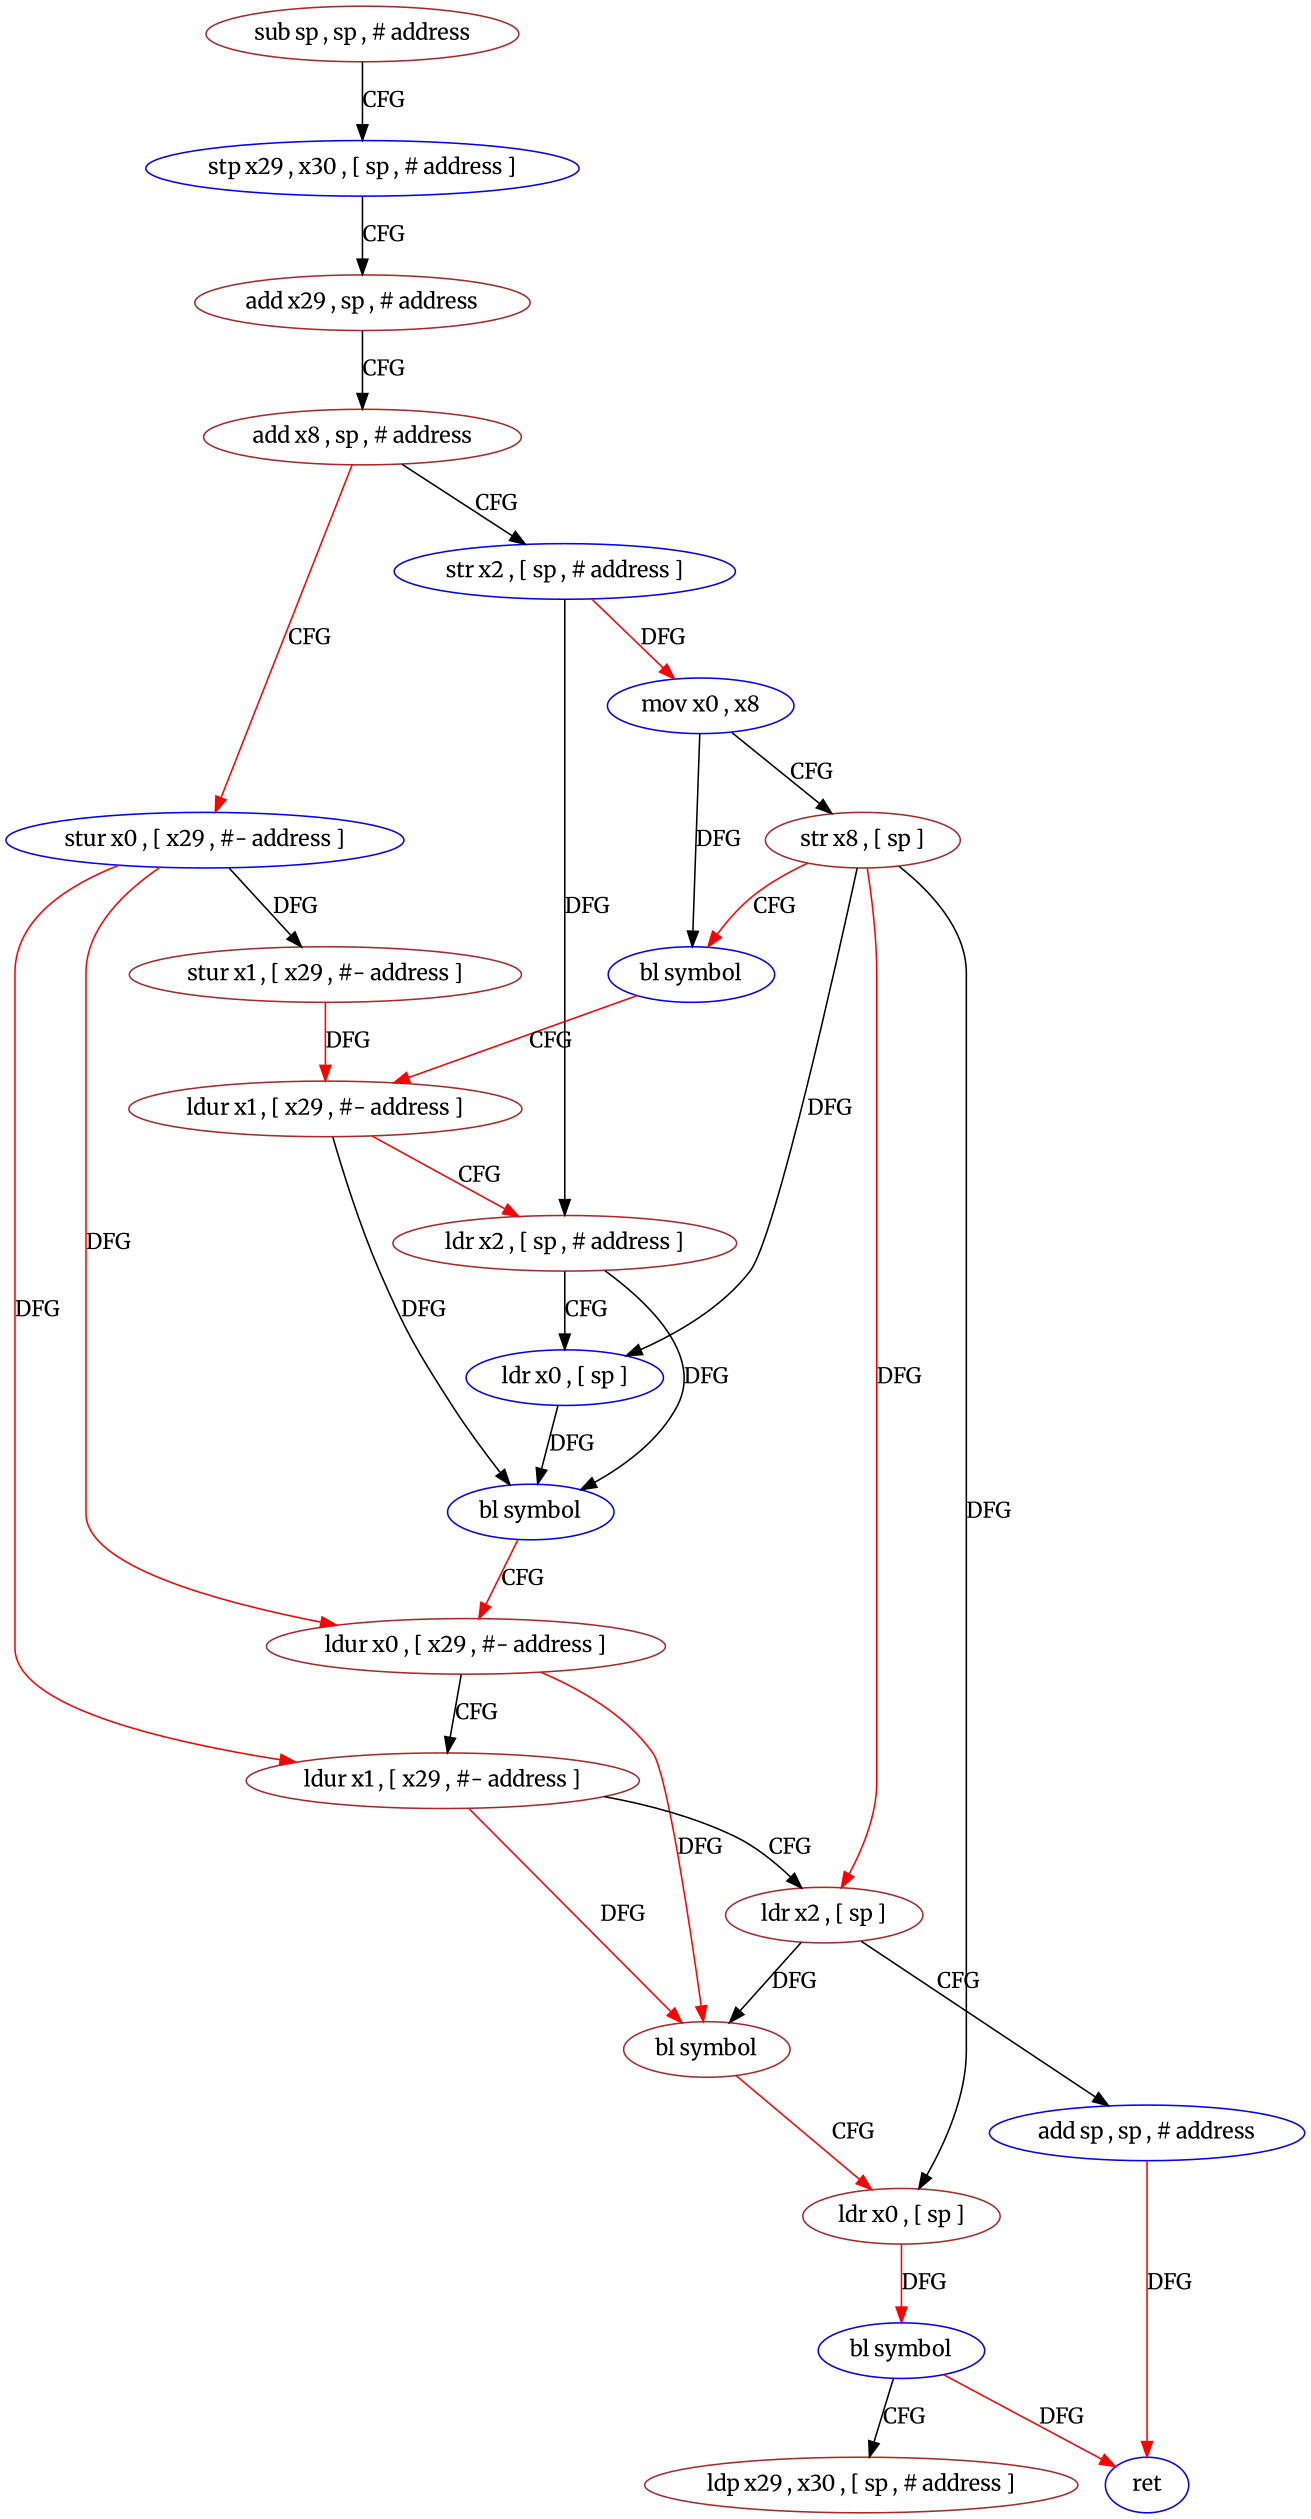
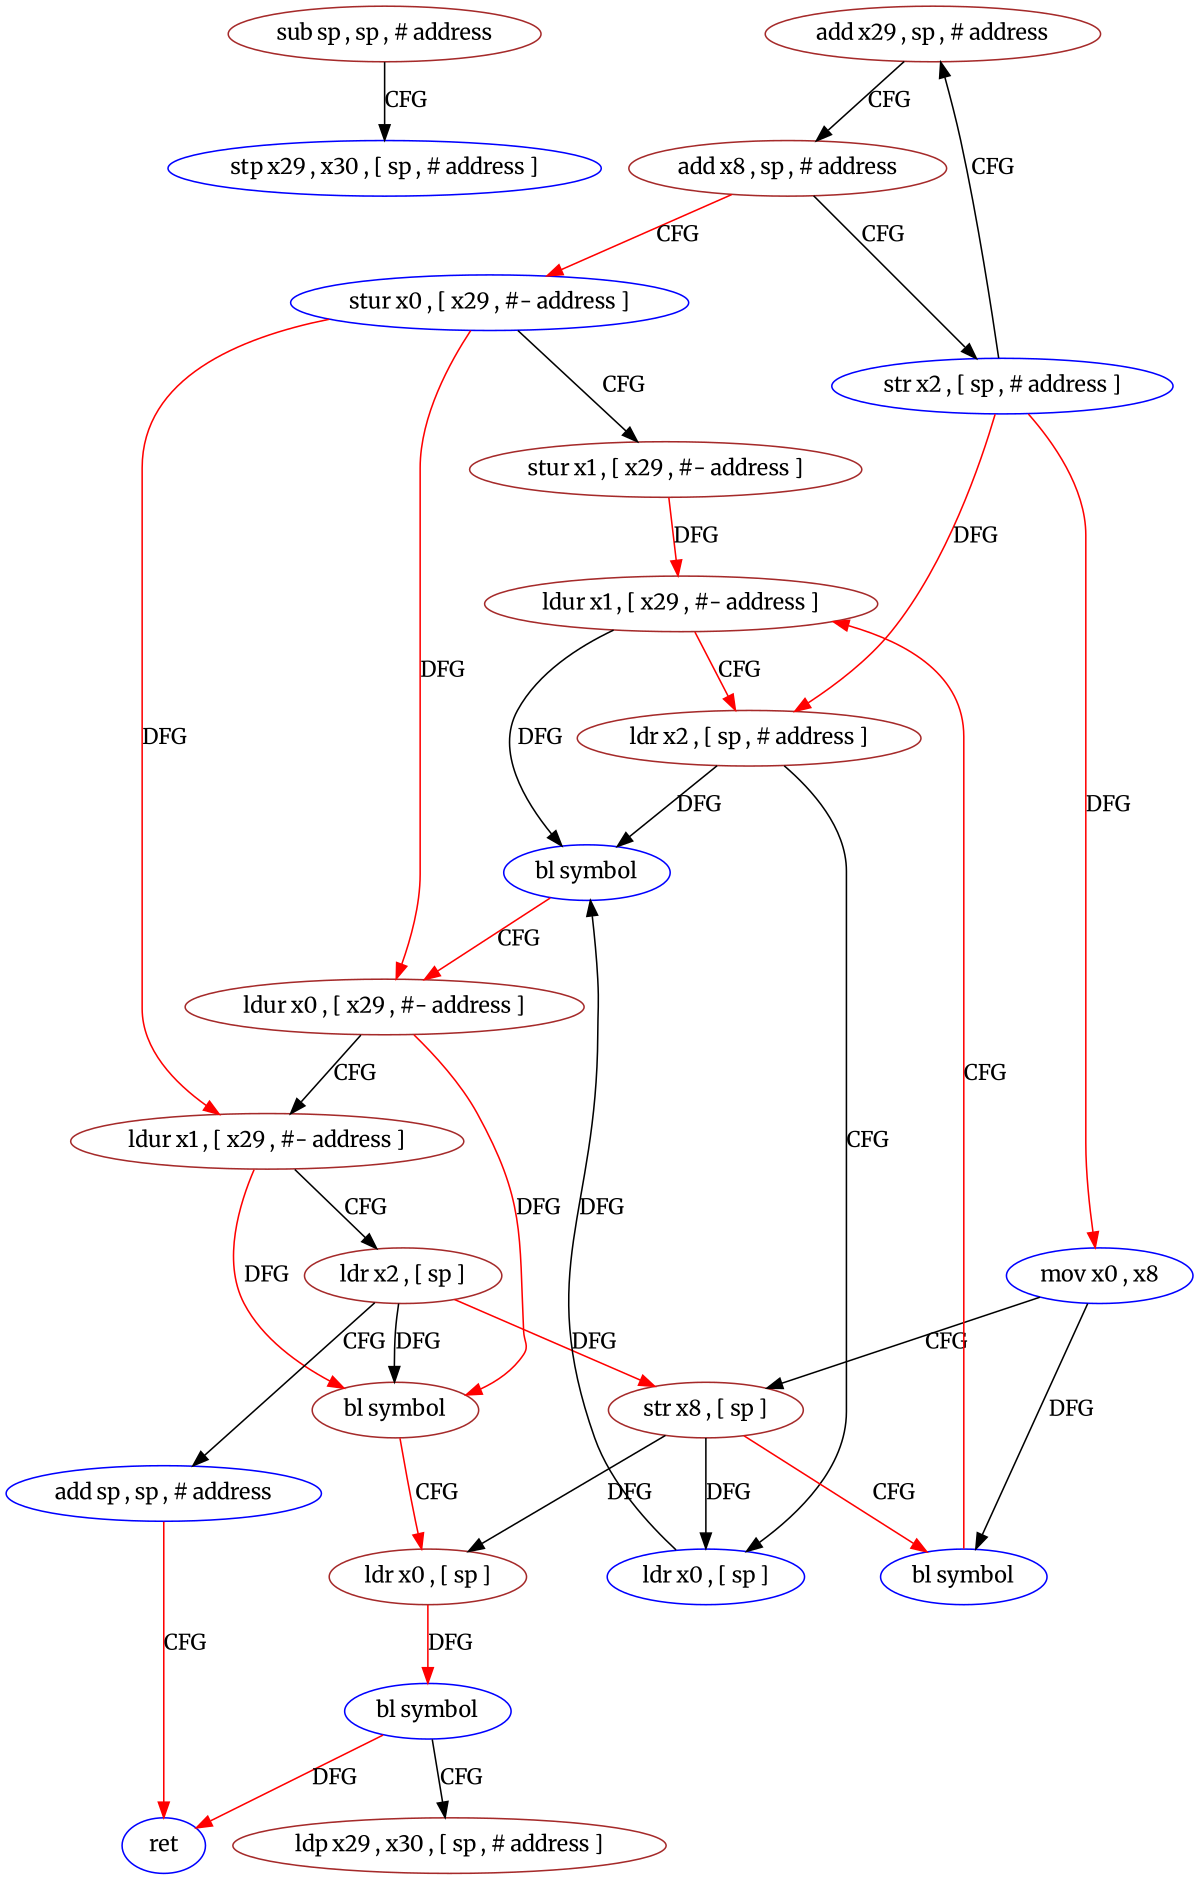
edge "stp x29 , x30 , [ sp , # address ]" -> "add x29 , sp , # address": now "str x2 , [ sp , # address ]" -> "add x29 , sp , # address"
edge "str x2 , [ sp , # address ]" -> "ldr x2 , [ sp , # address ]": color black -> red
edge "stur x0 , [ x29 , #- address ]" -> "stur x1 , [ x29 , #- address ]": label "DFG" -> "CFG"
edge "str x8 , [ sp ]" -> "ldr x2 , [ sp ]": reversed
edge "add sp , sp , # address" -> "ret": label "DFG" -> "CFG"
